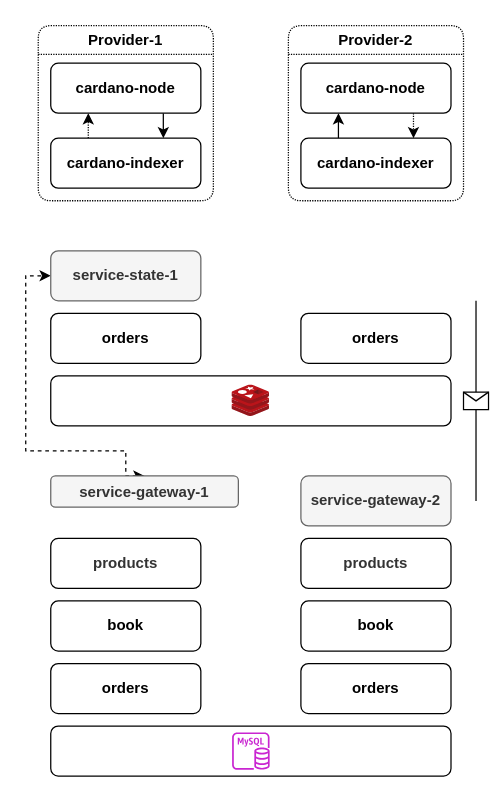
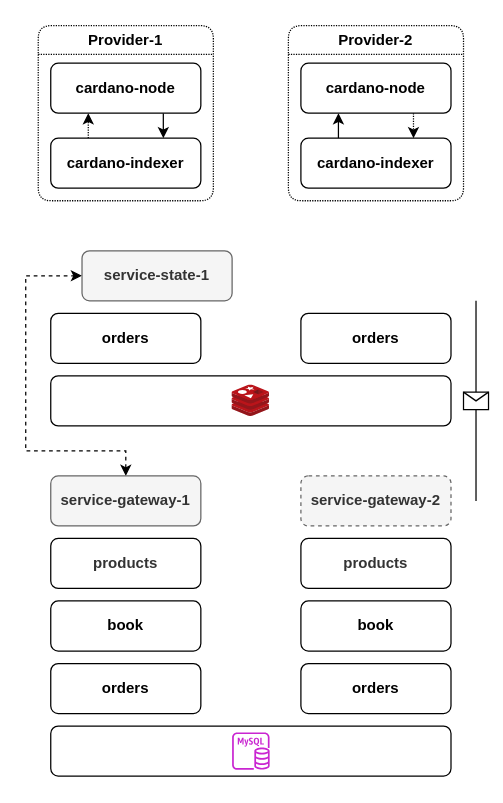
node "service-state-1": moved (126, 276) -> (157, 276)
node "service-gateway-1": size 188x31 -> 150x50
node "service-gateway-2": style solid -> dashed
